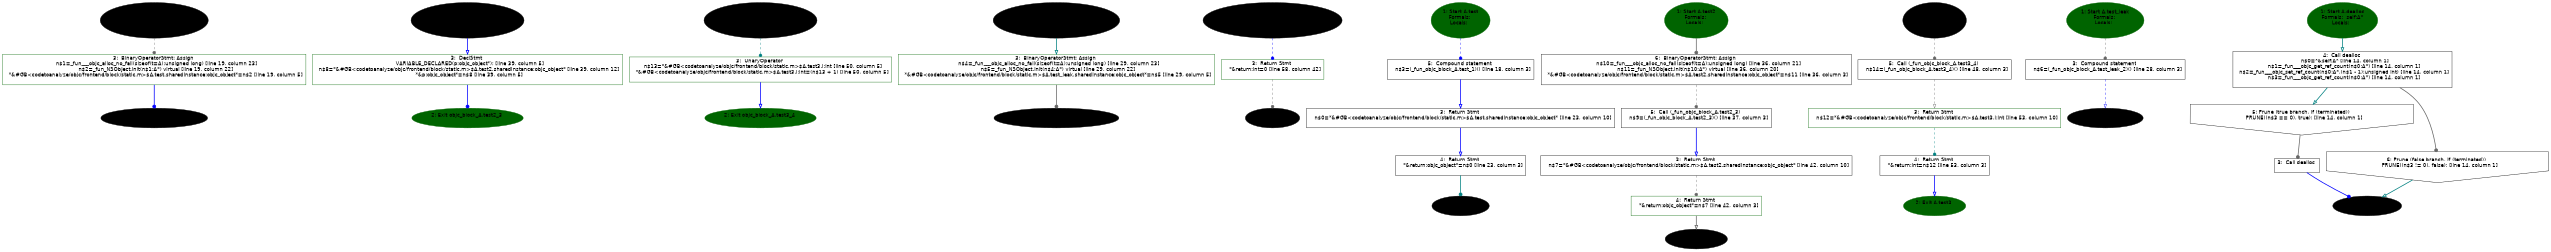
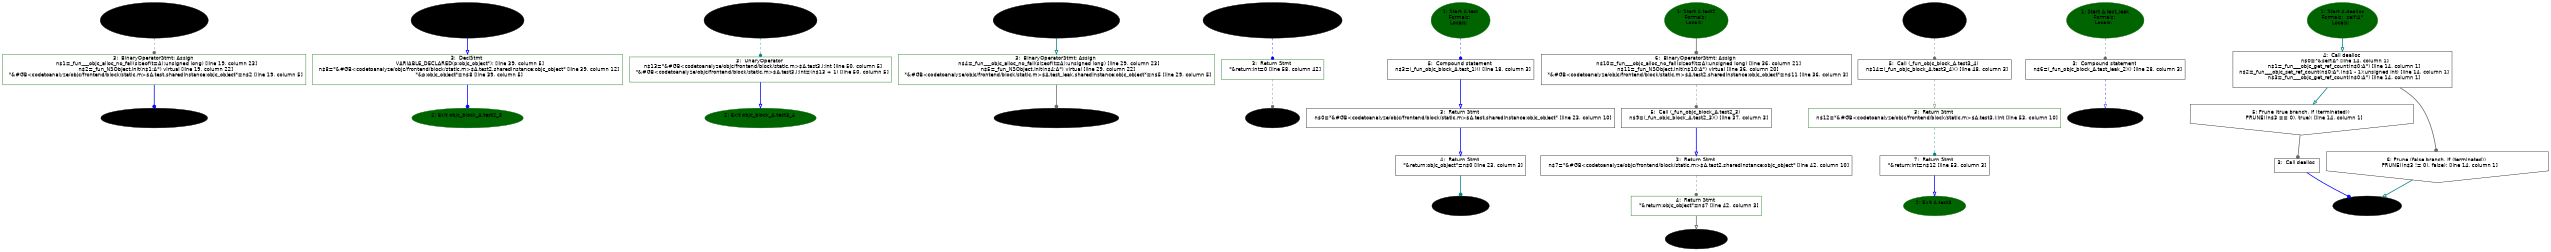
node "4:  Return Stmt *&return:int=n$12 [line 53, column 3]": label "4:  Return Stmt *&return:int=n$12 [line 53, column 3]" -> "7:  Return Stmt *&return:int=n$12 [line 53, column 3]"
